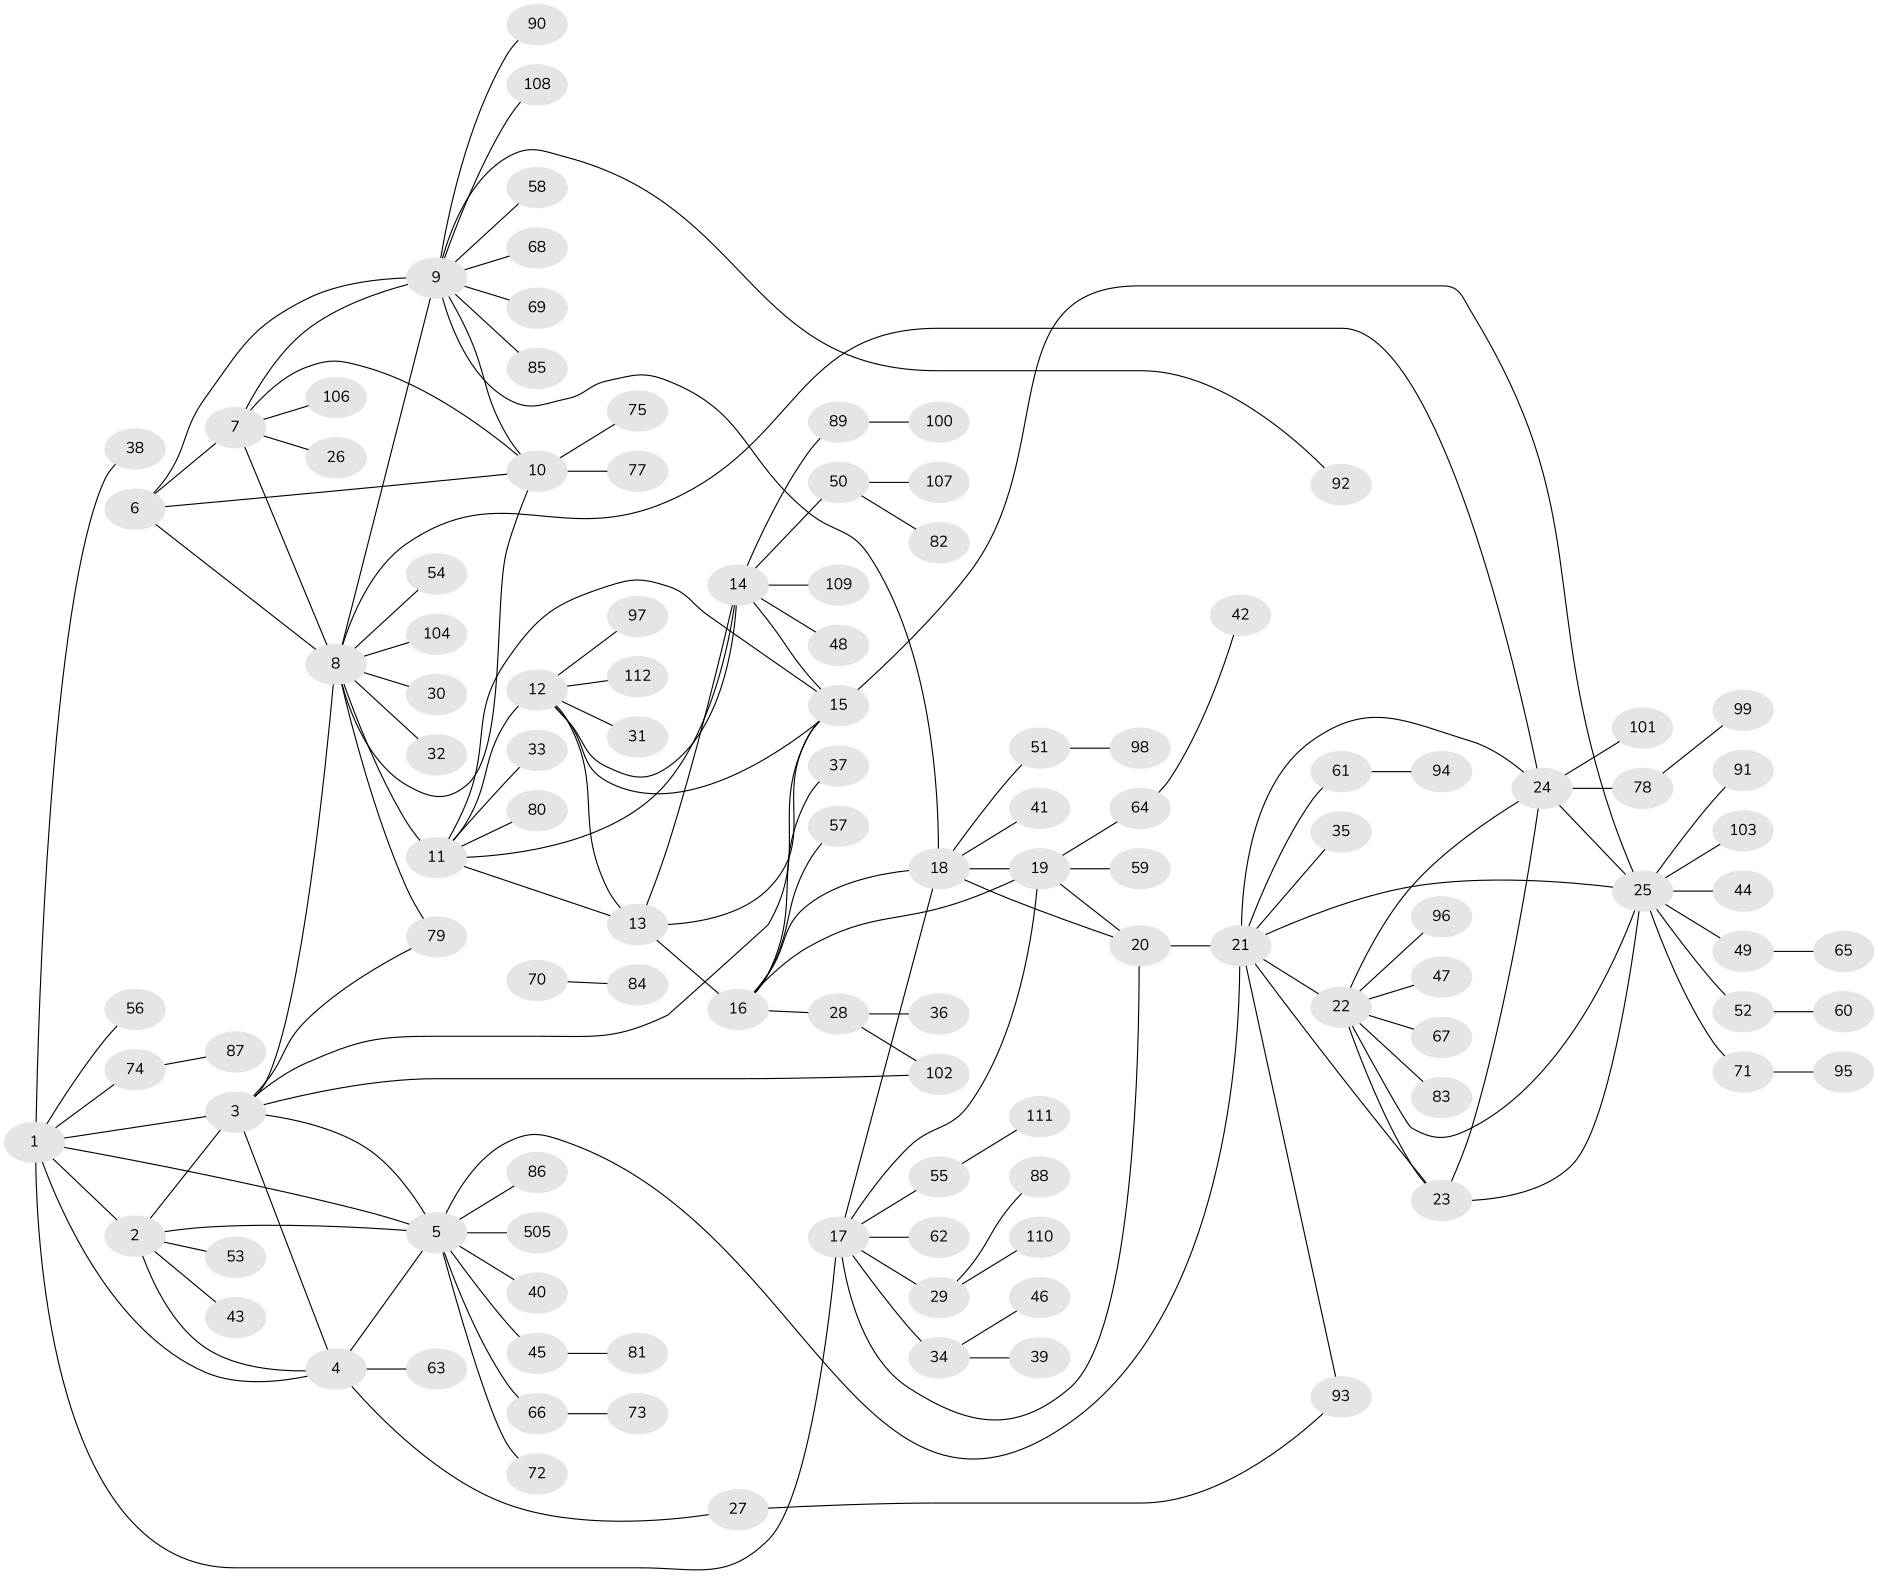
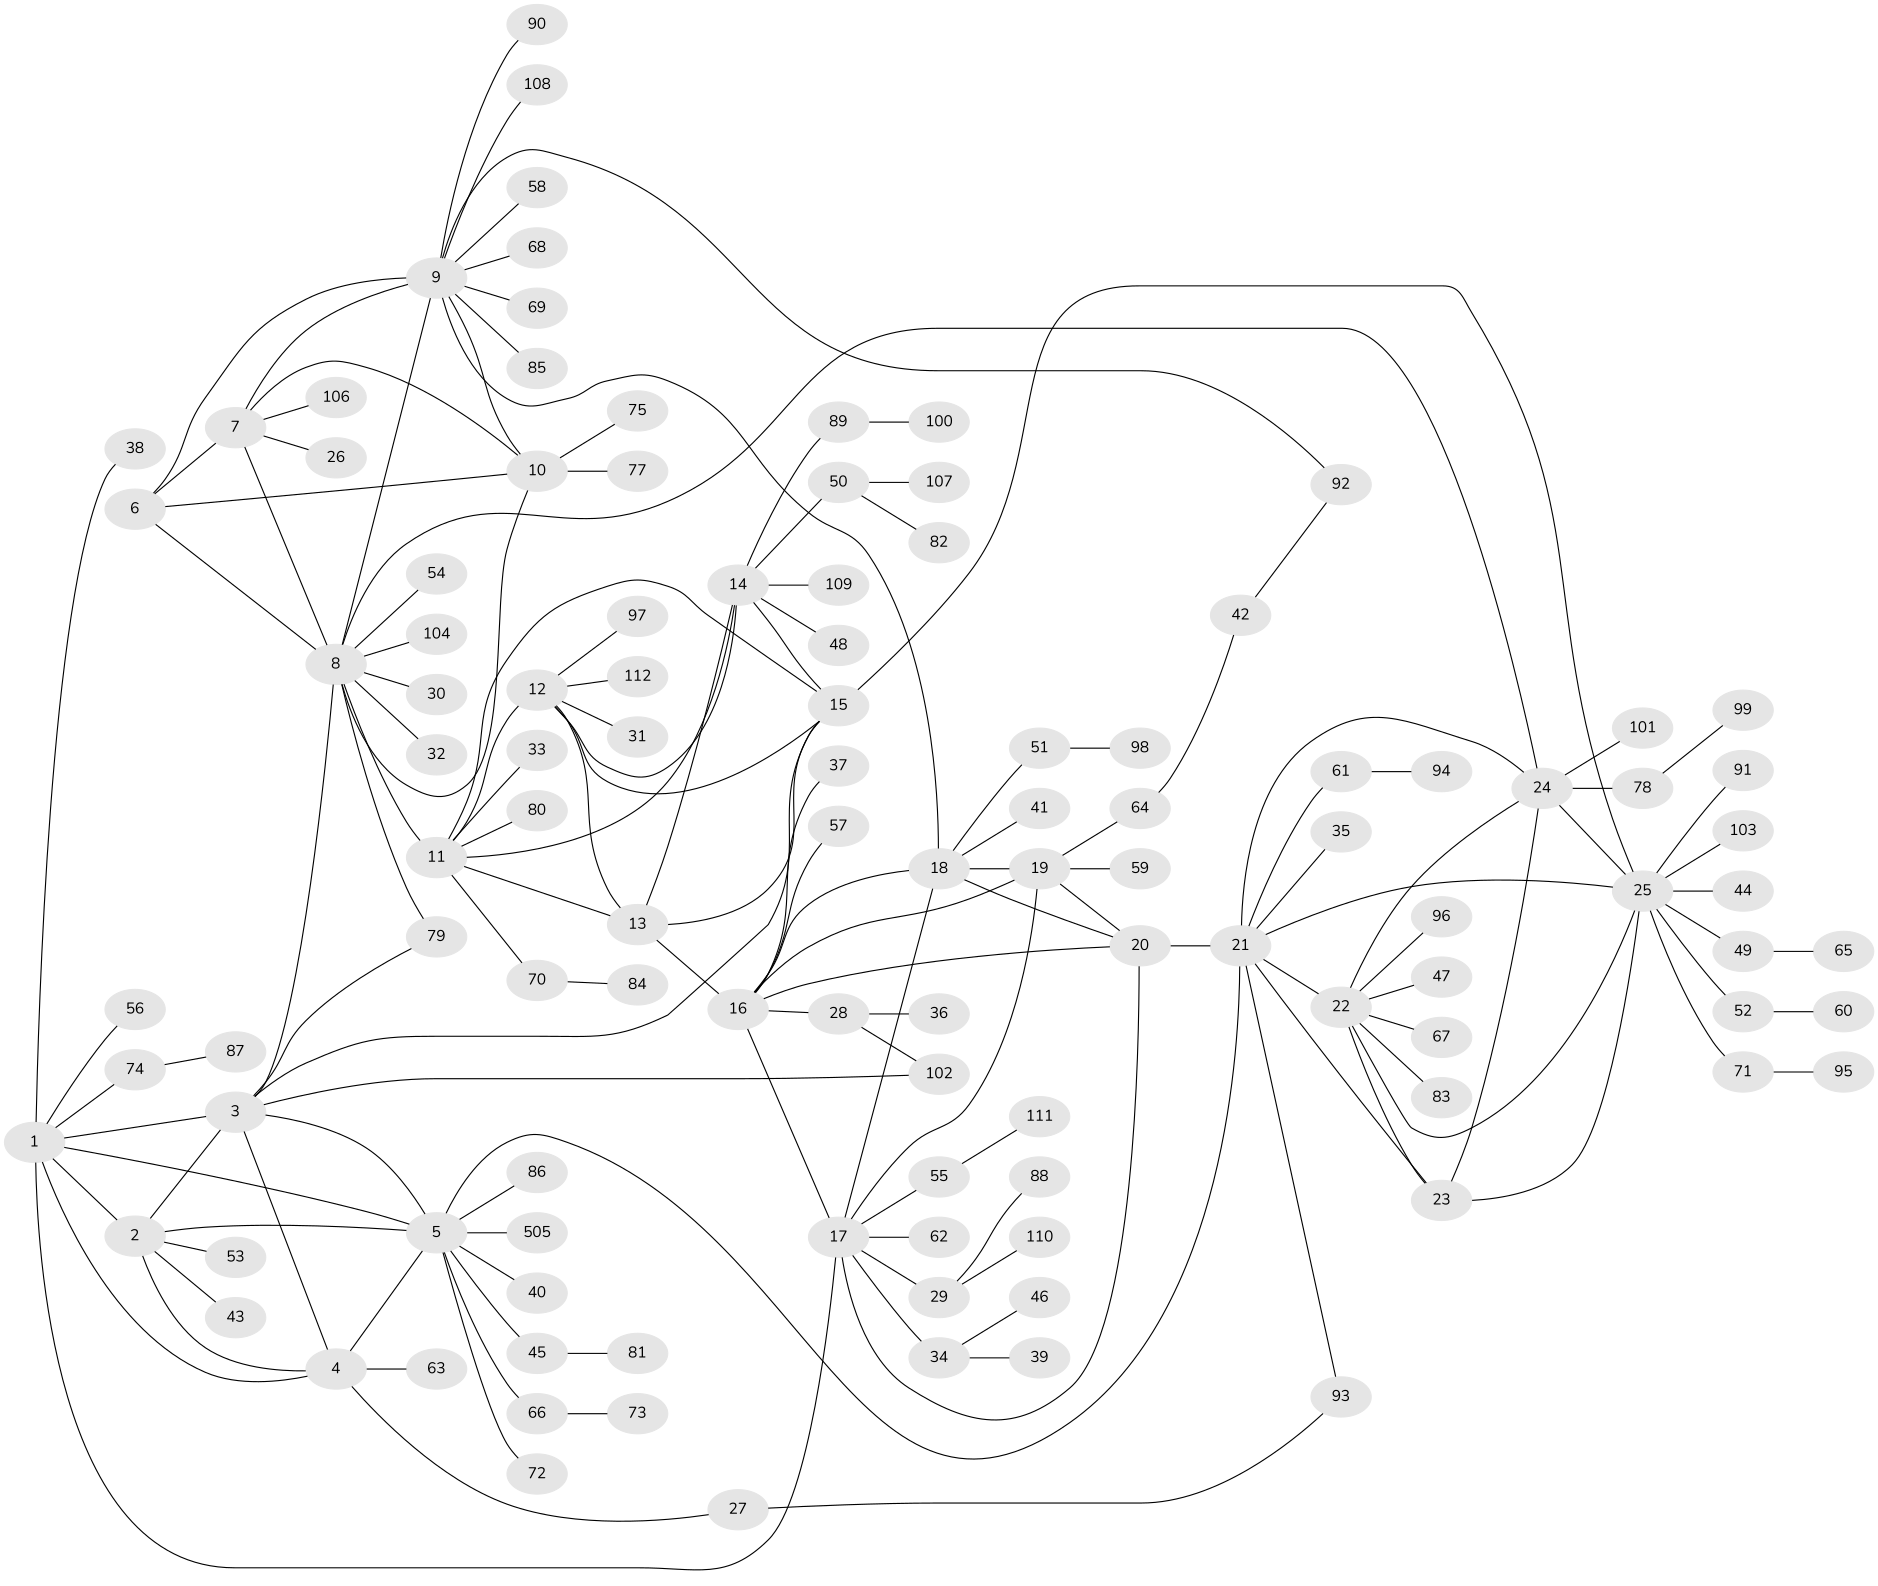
edge "92" -- "42": added
edge "11" -- "70": added
edge "20" -- "16": added
edge "16" -- "17": added
